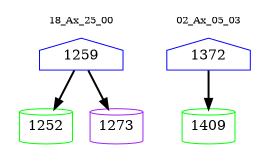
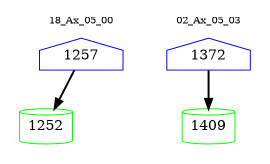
cluster "18_Ax_25_00": label "18_Ax_25_00" -> "18_Ax_05_00"
node "1259": label "1259" -> "1257"
node "1273": removed
